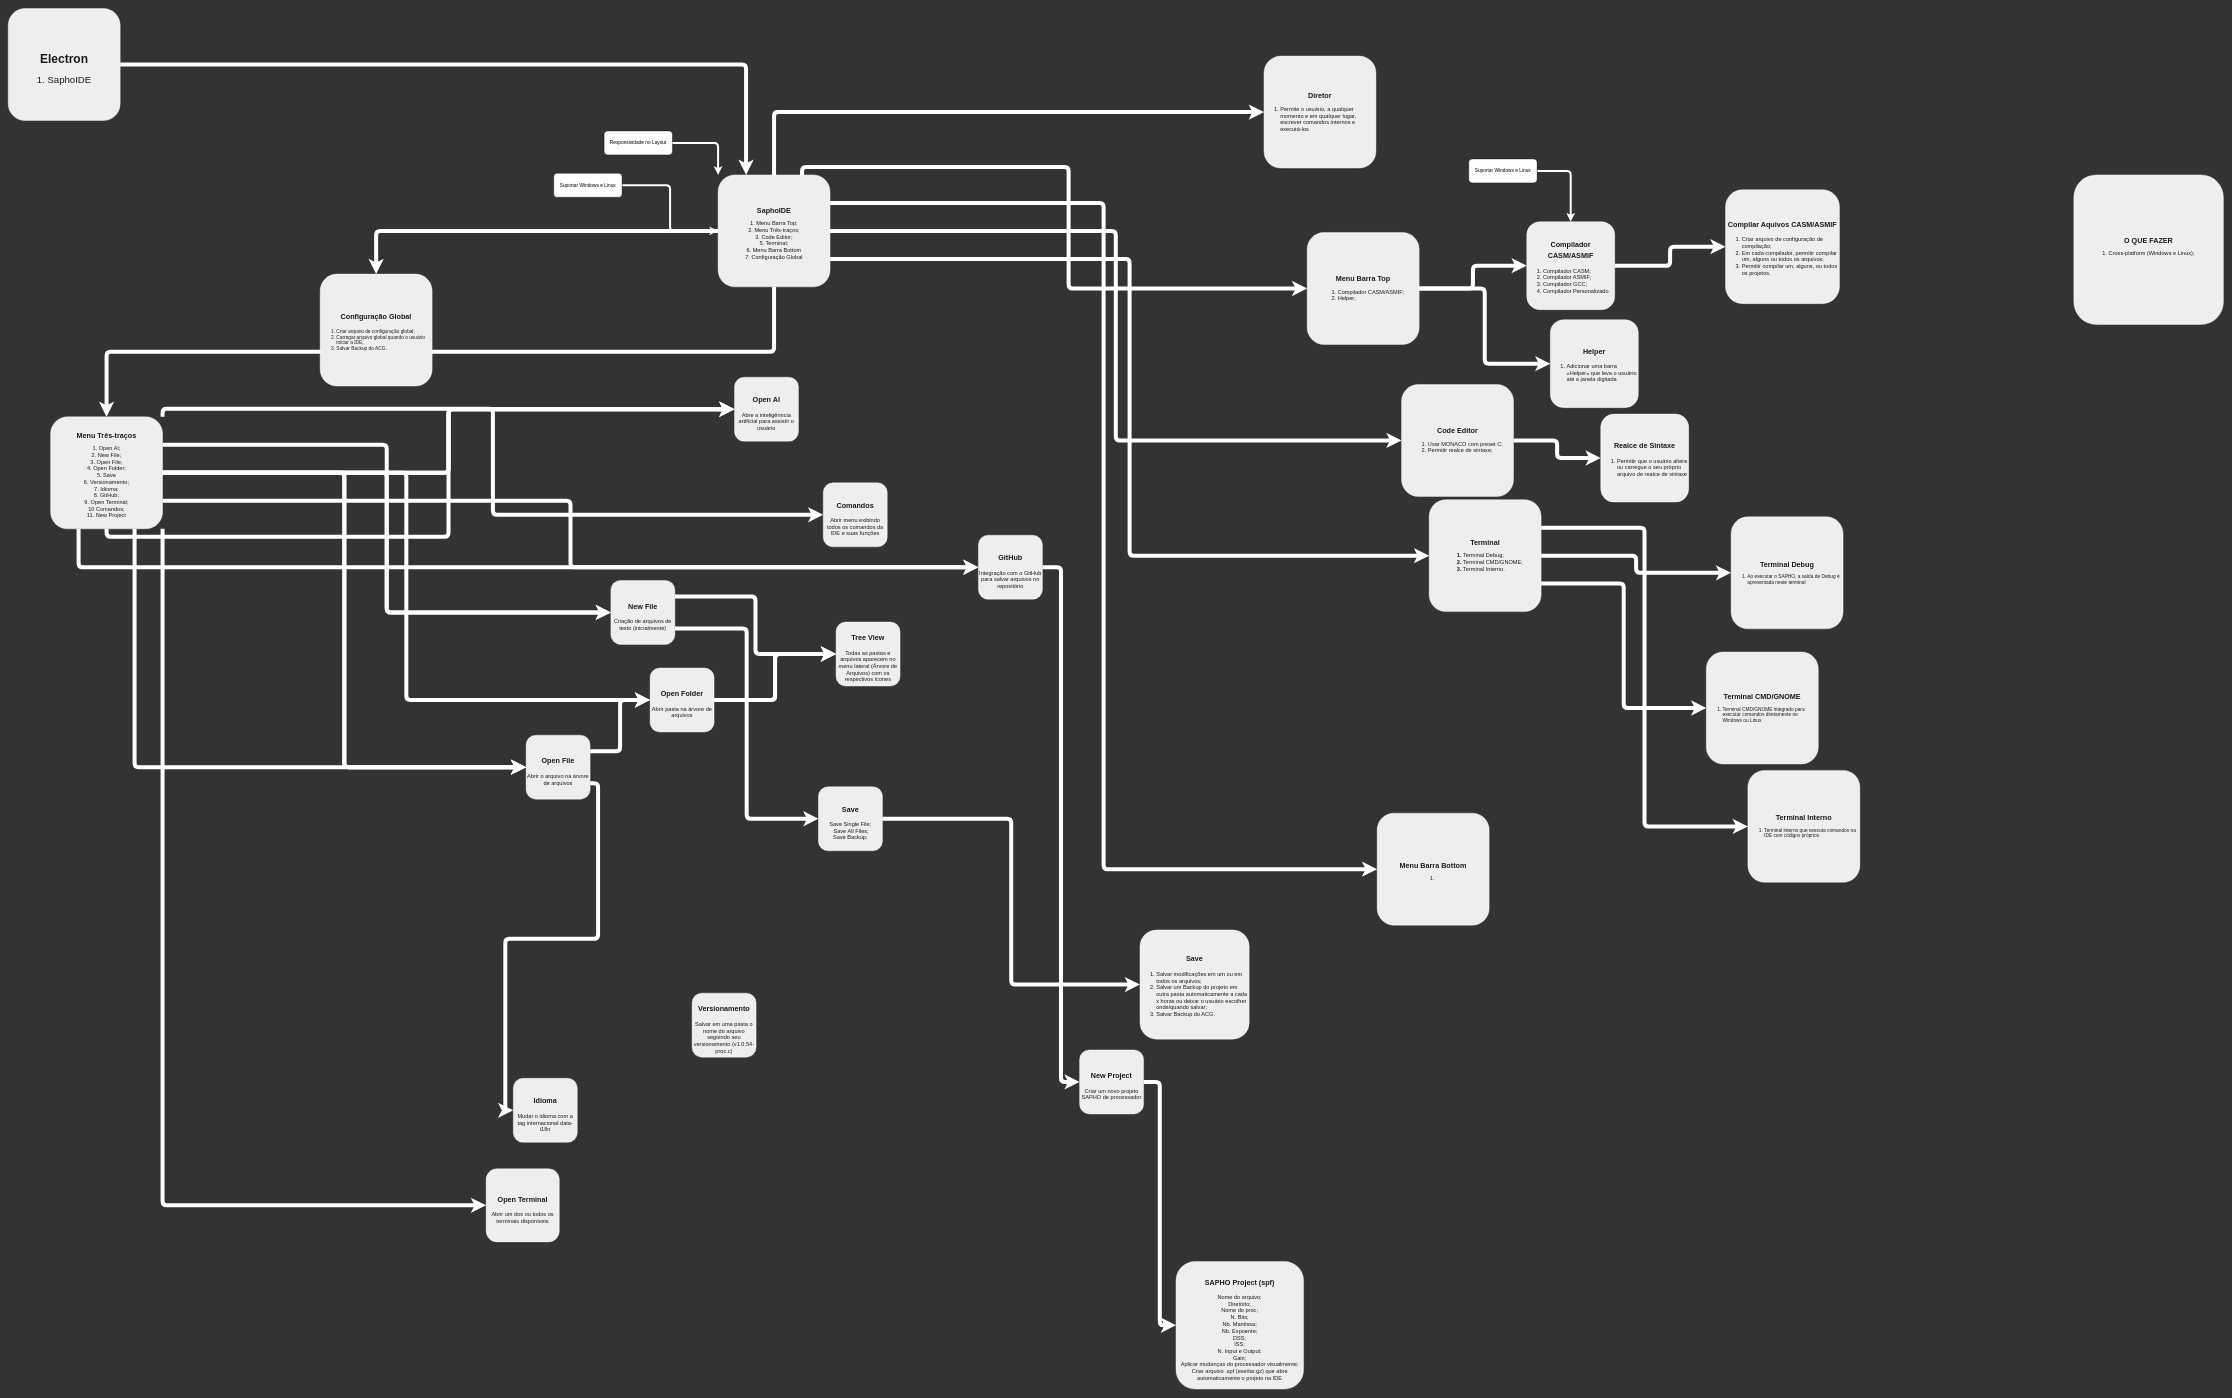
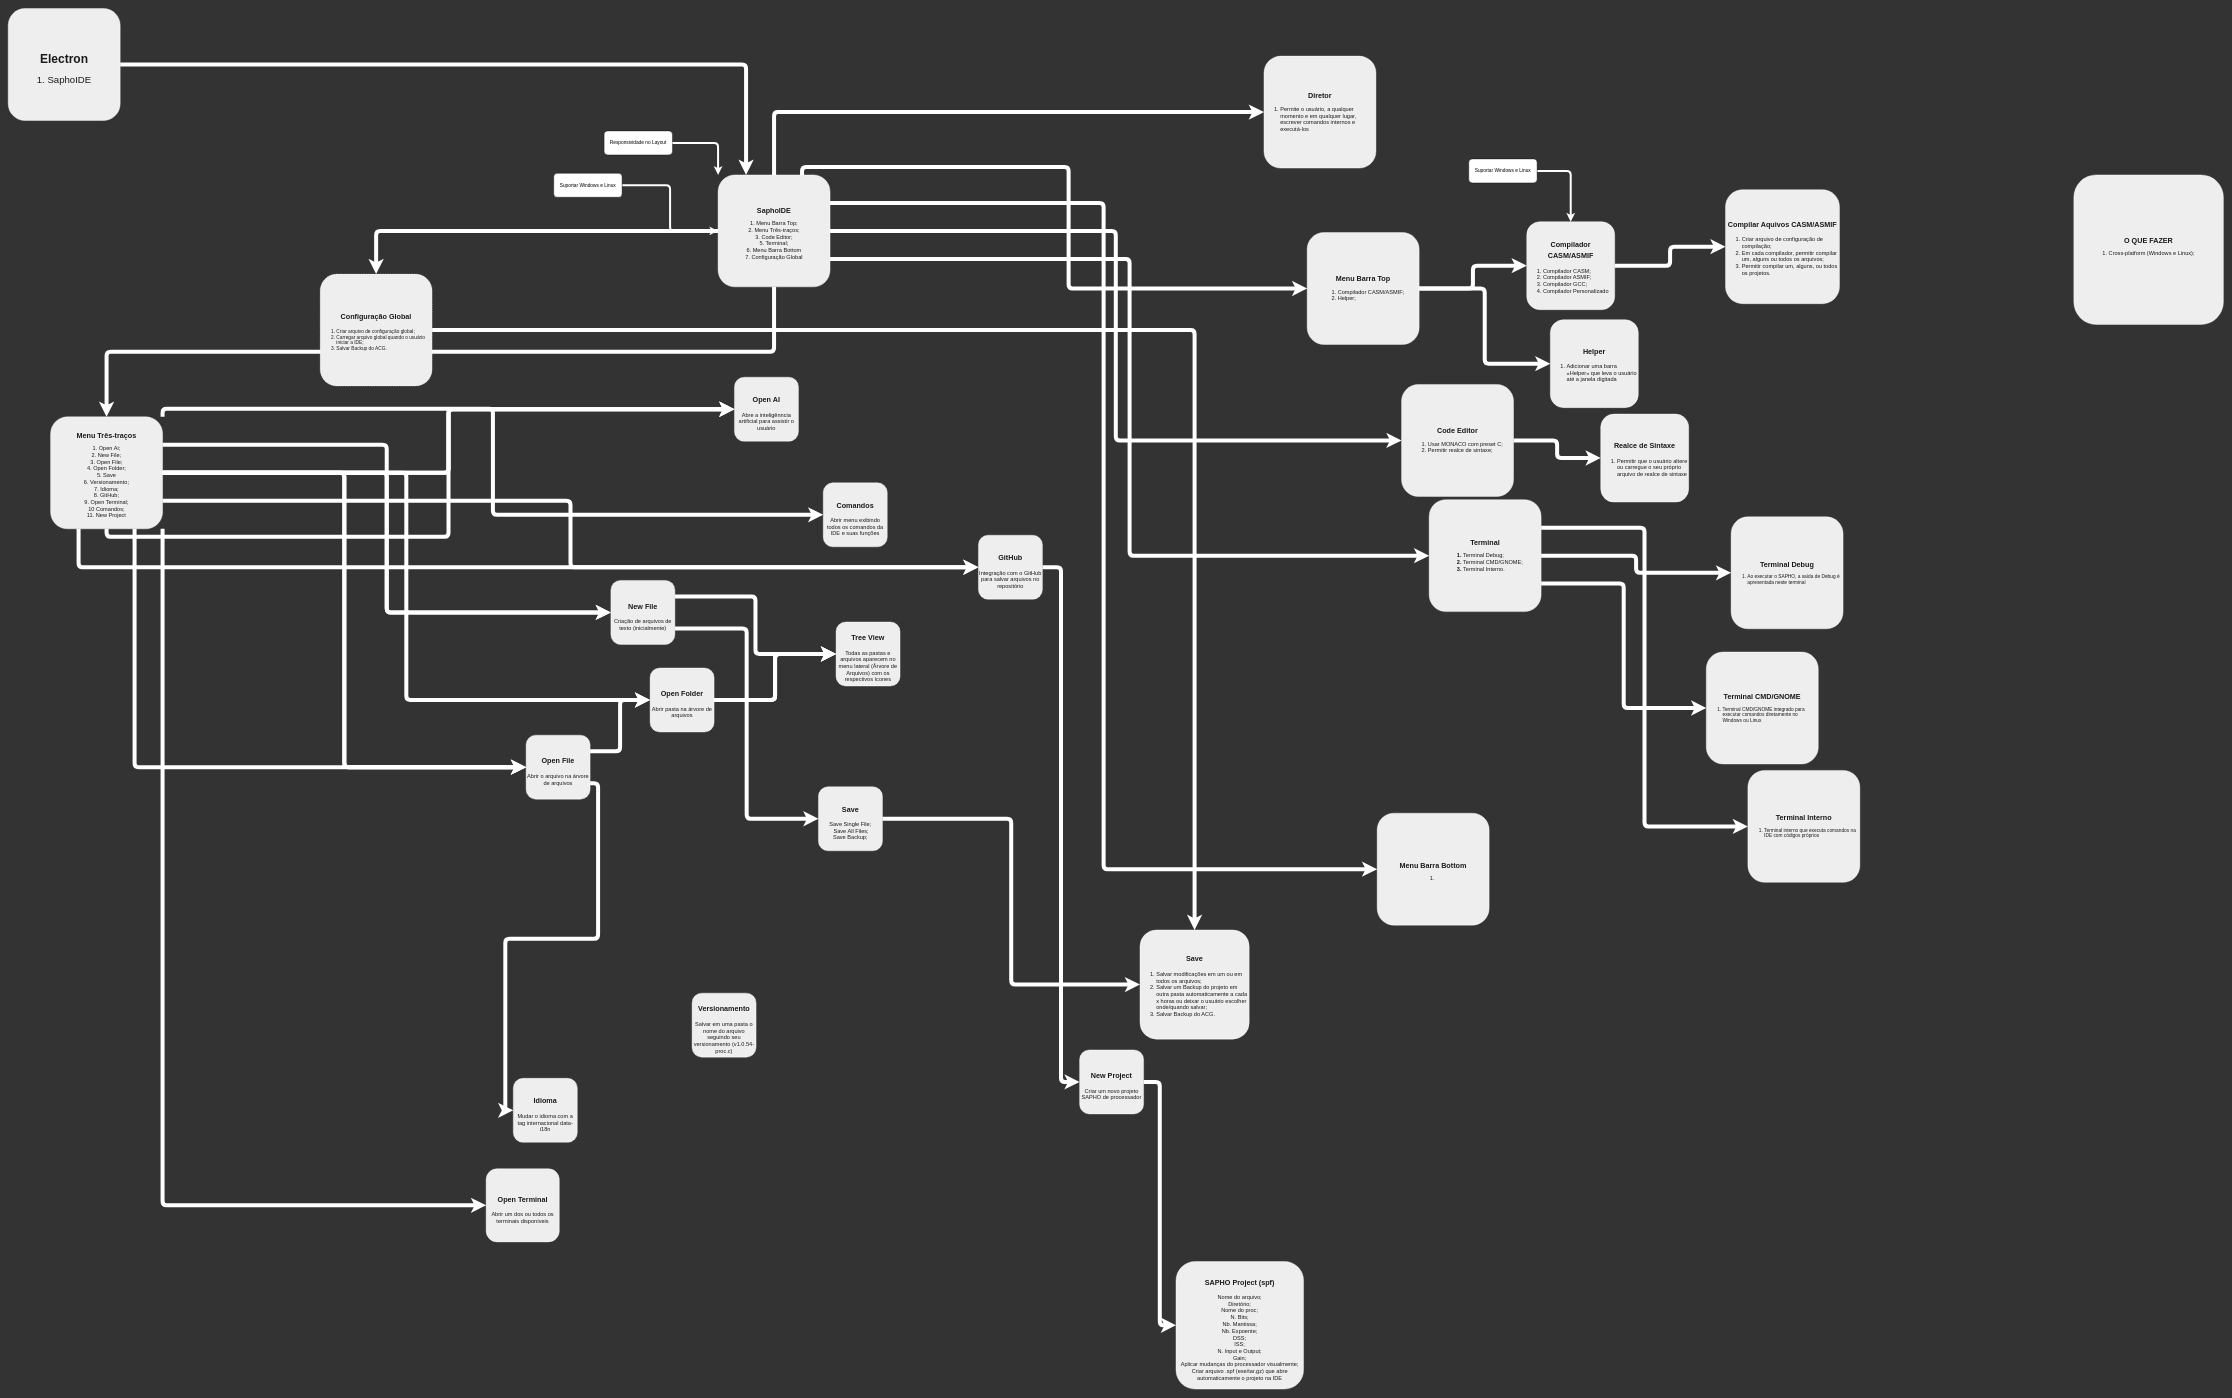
node "Configuração Global Criar arquivo de configuração global; Carregar arquivo global quando o usuário iniciar a IDE; Salvar Backup do ACG.": style solid -> dashed
edge "Configuração Global Criar arquivo de configuração global; Carregar arquivo global quando o usuário iniciar a IDE; Salvar Backup do ACG." -> "Save Salvar modificações em um ou em todos os arquivos; Salvar um Backup do projeto em outra pasta automaticamente a cada x horas ou deixar o usuário escolher onde/quando salvar; Salvar Backup do ACG.": added
